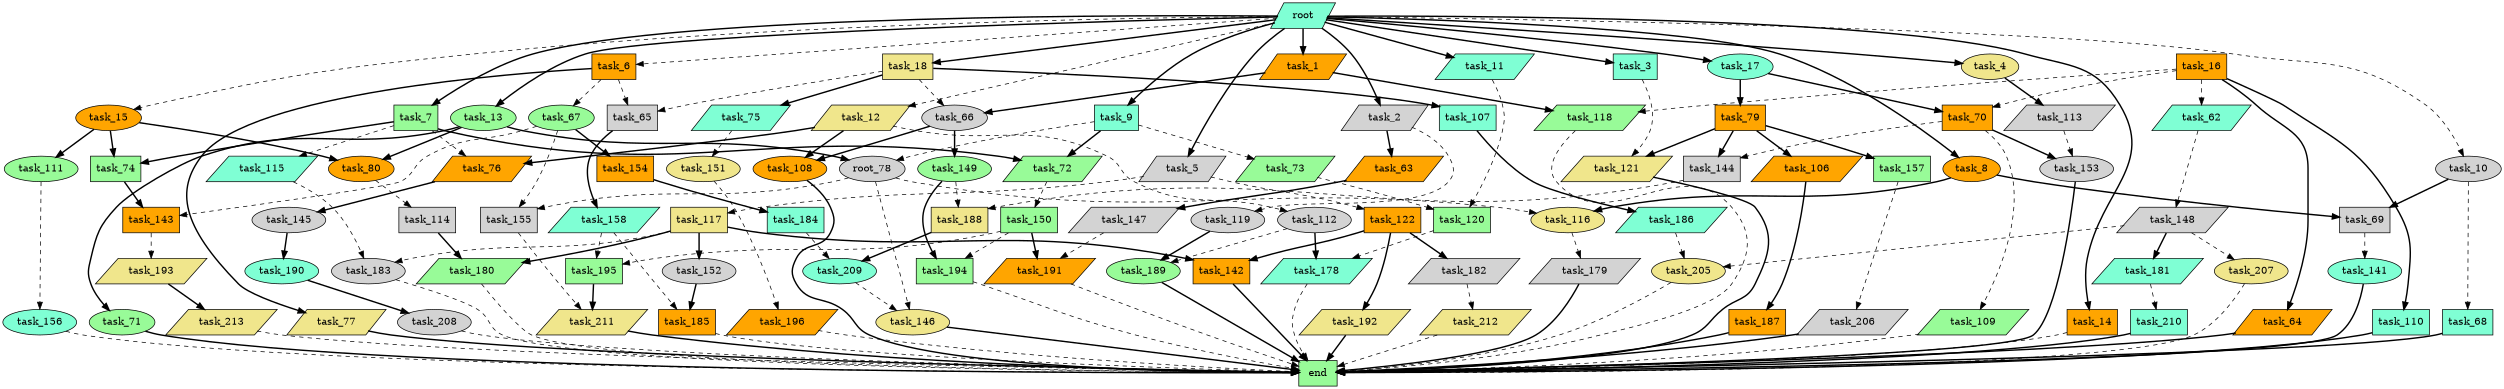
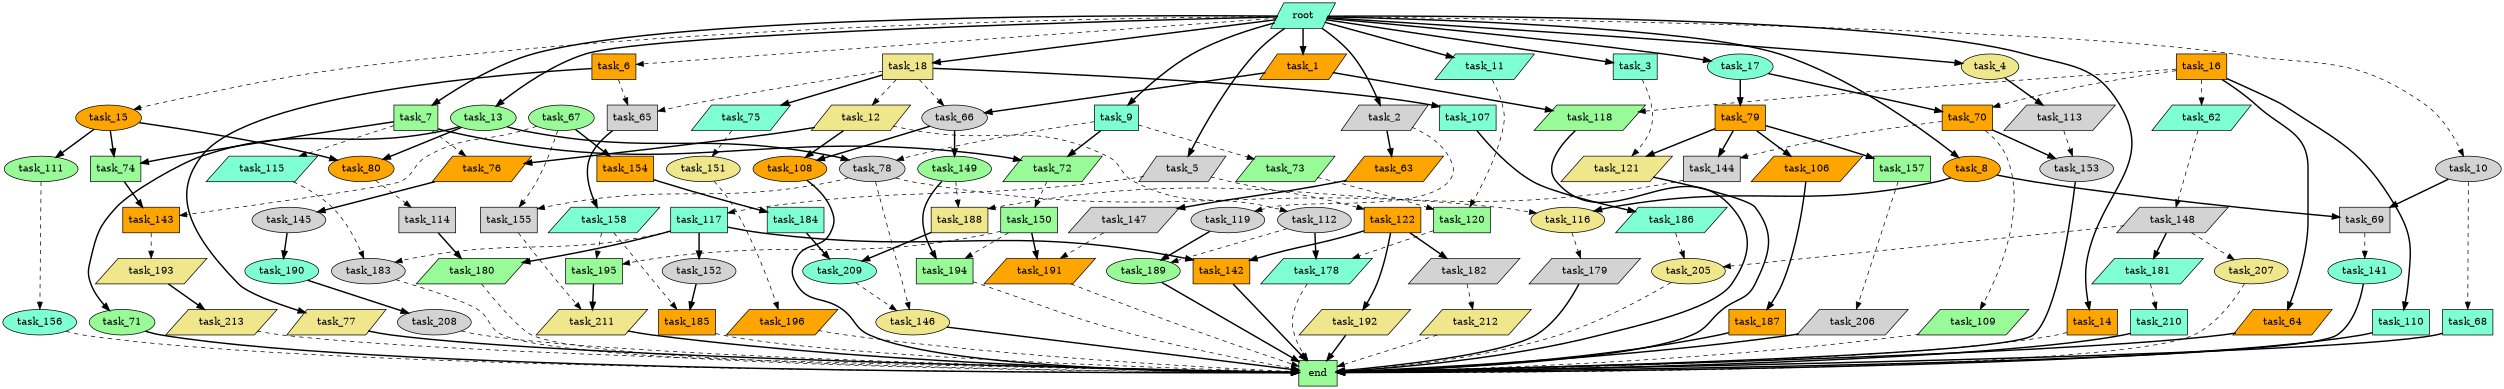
edge "root" -> "task_12": now "task_18" -> "task_12"
edge "task_6" -> "task_67": removed
node "root_78": label "root_78" -> "task_78"
node "task_117": fillcolor khaki -> aquamarine
edge "task_184" -> "task_209": style dashed -> bold
edge "task_118" -> "end": style dashed -> bold
